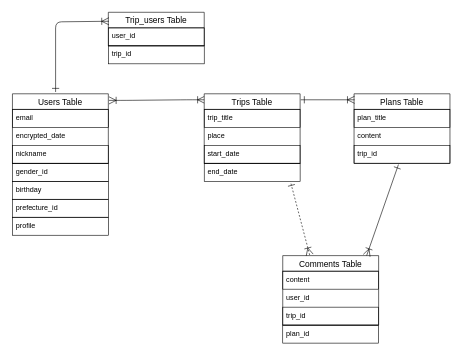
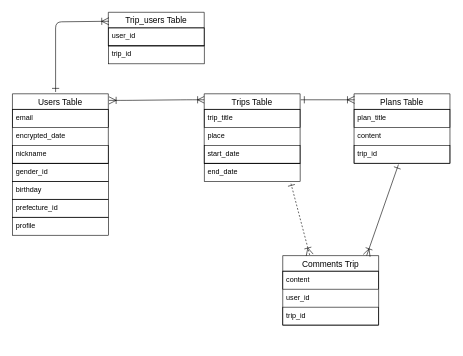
node "Comments Table": label "Comments Table" -> "Comments Trip"
node "plan_id": removed
